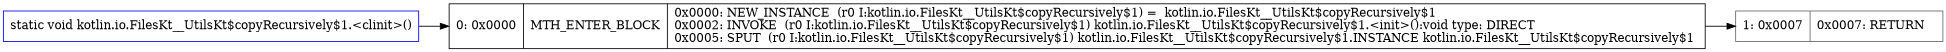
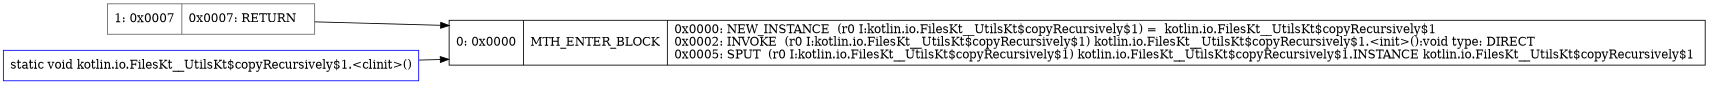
edge "0: 0x0000" -> "1: 0x0007": reversed
